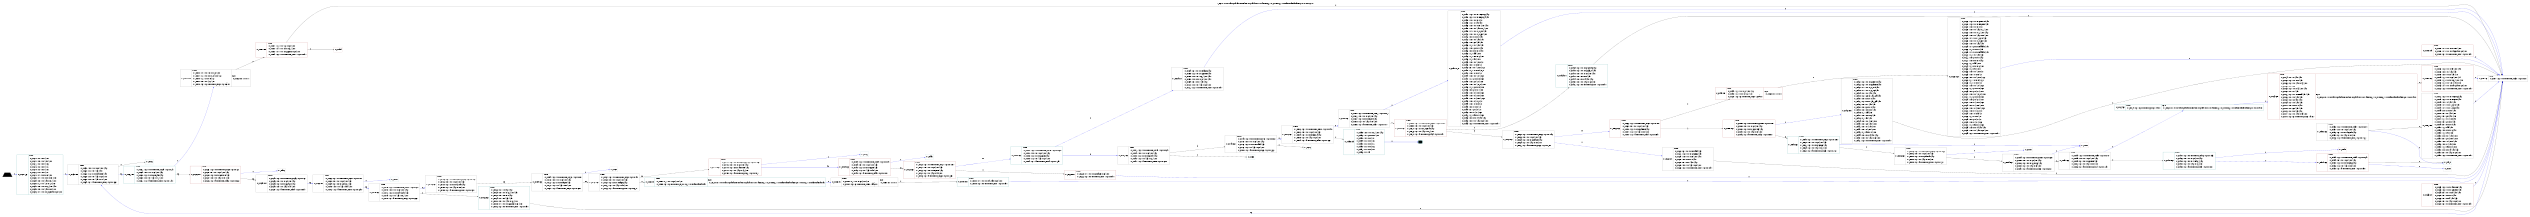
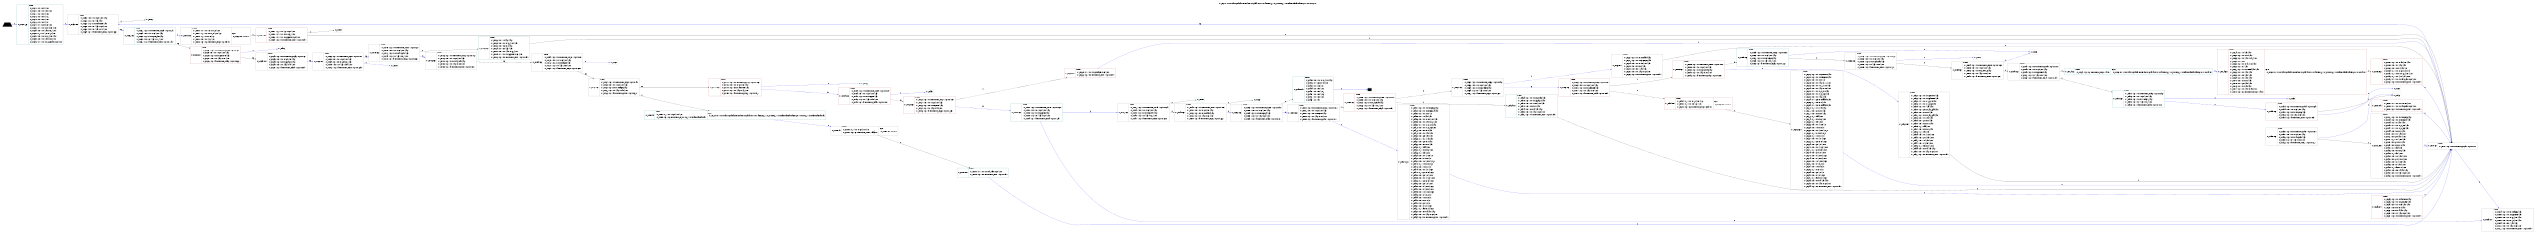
edge "0x401b2e [27]" -> "0x401f07 [5]": reversed
